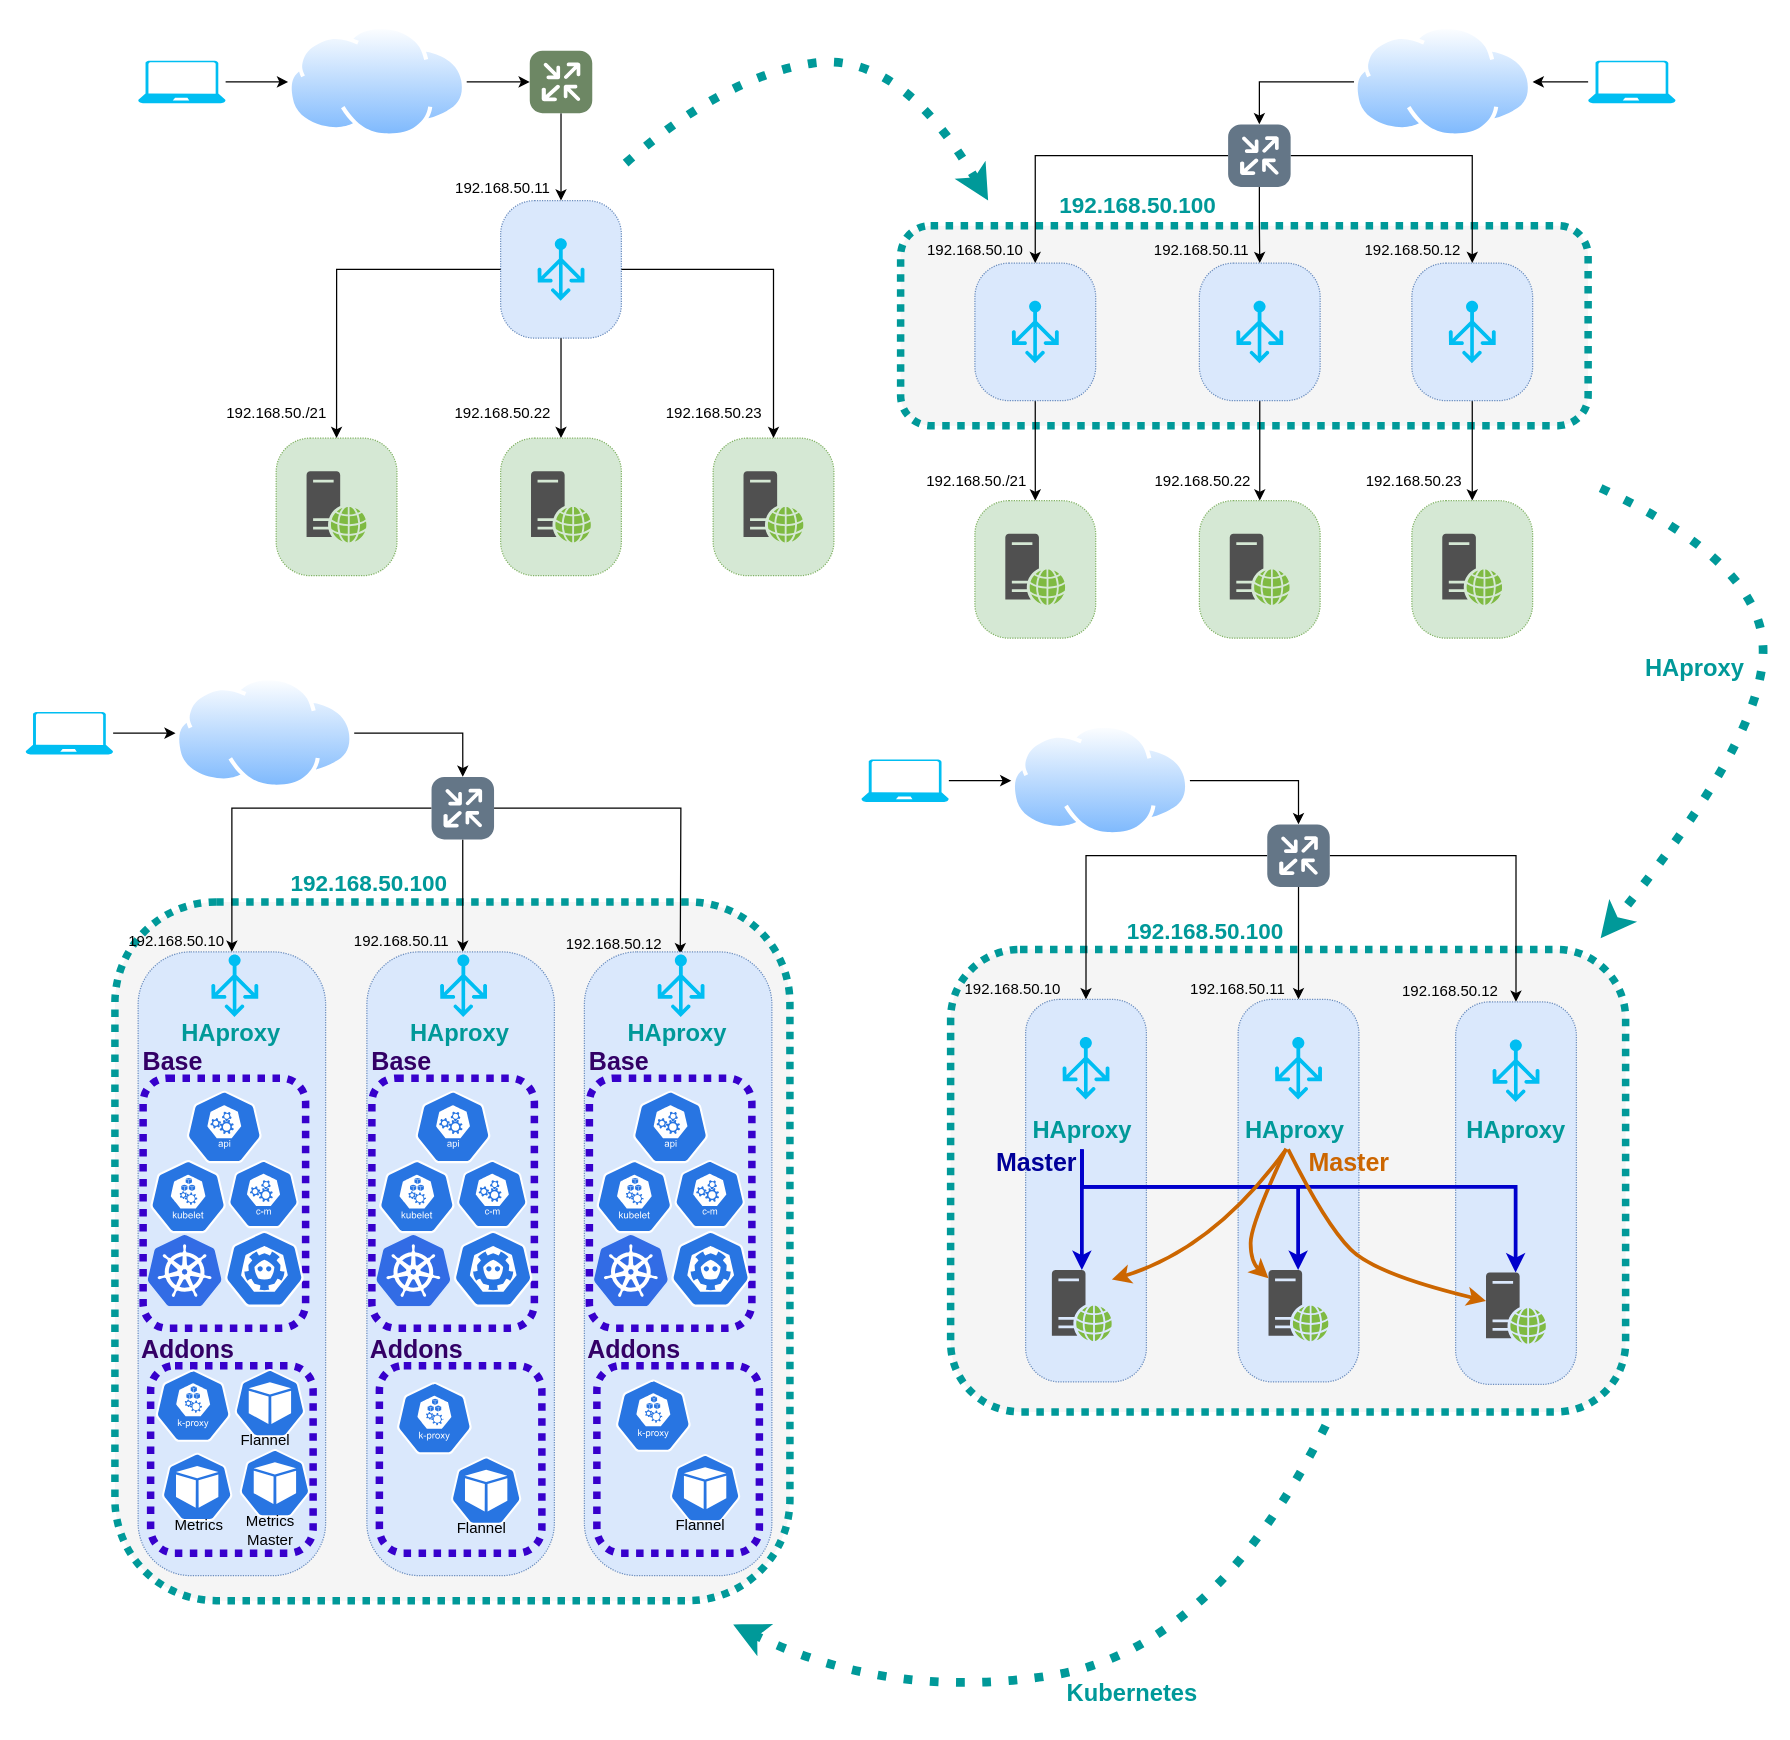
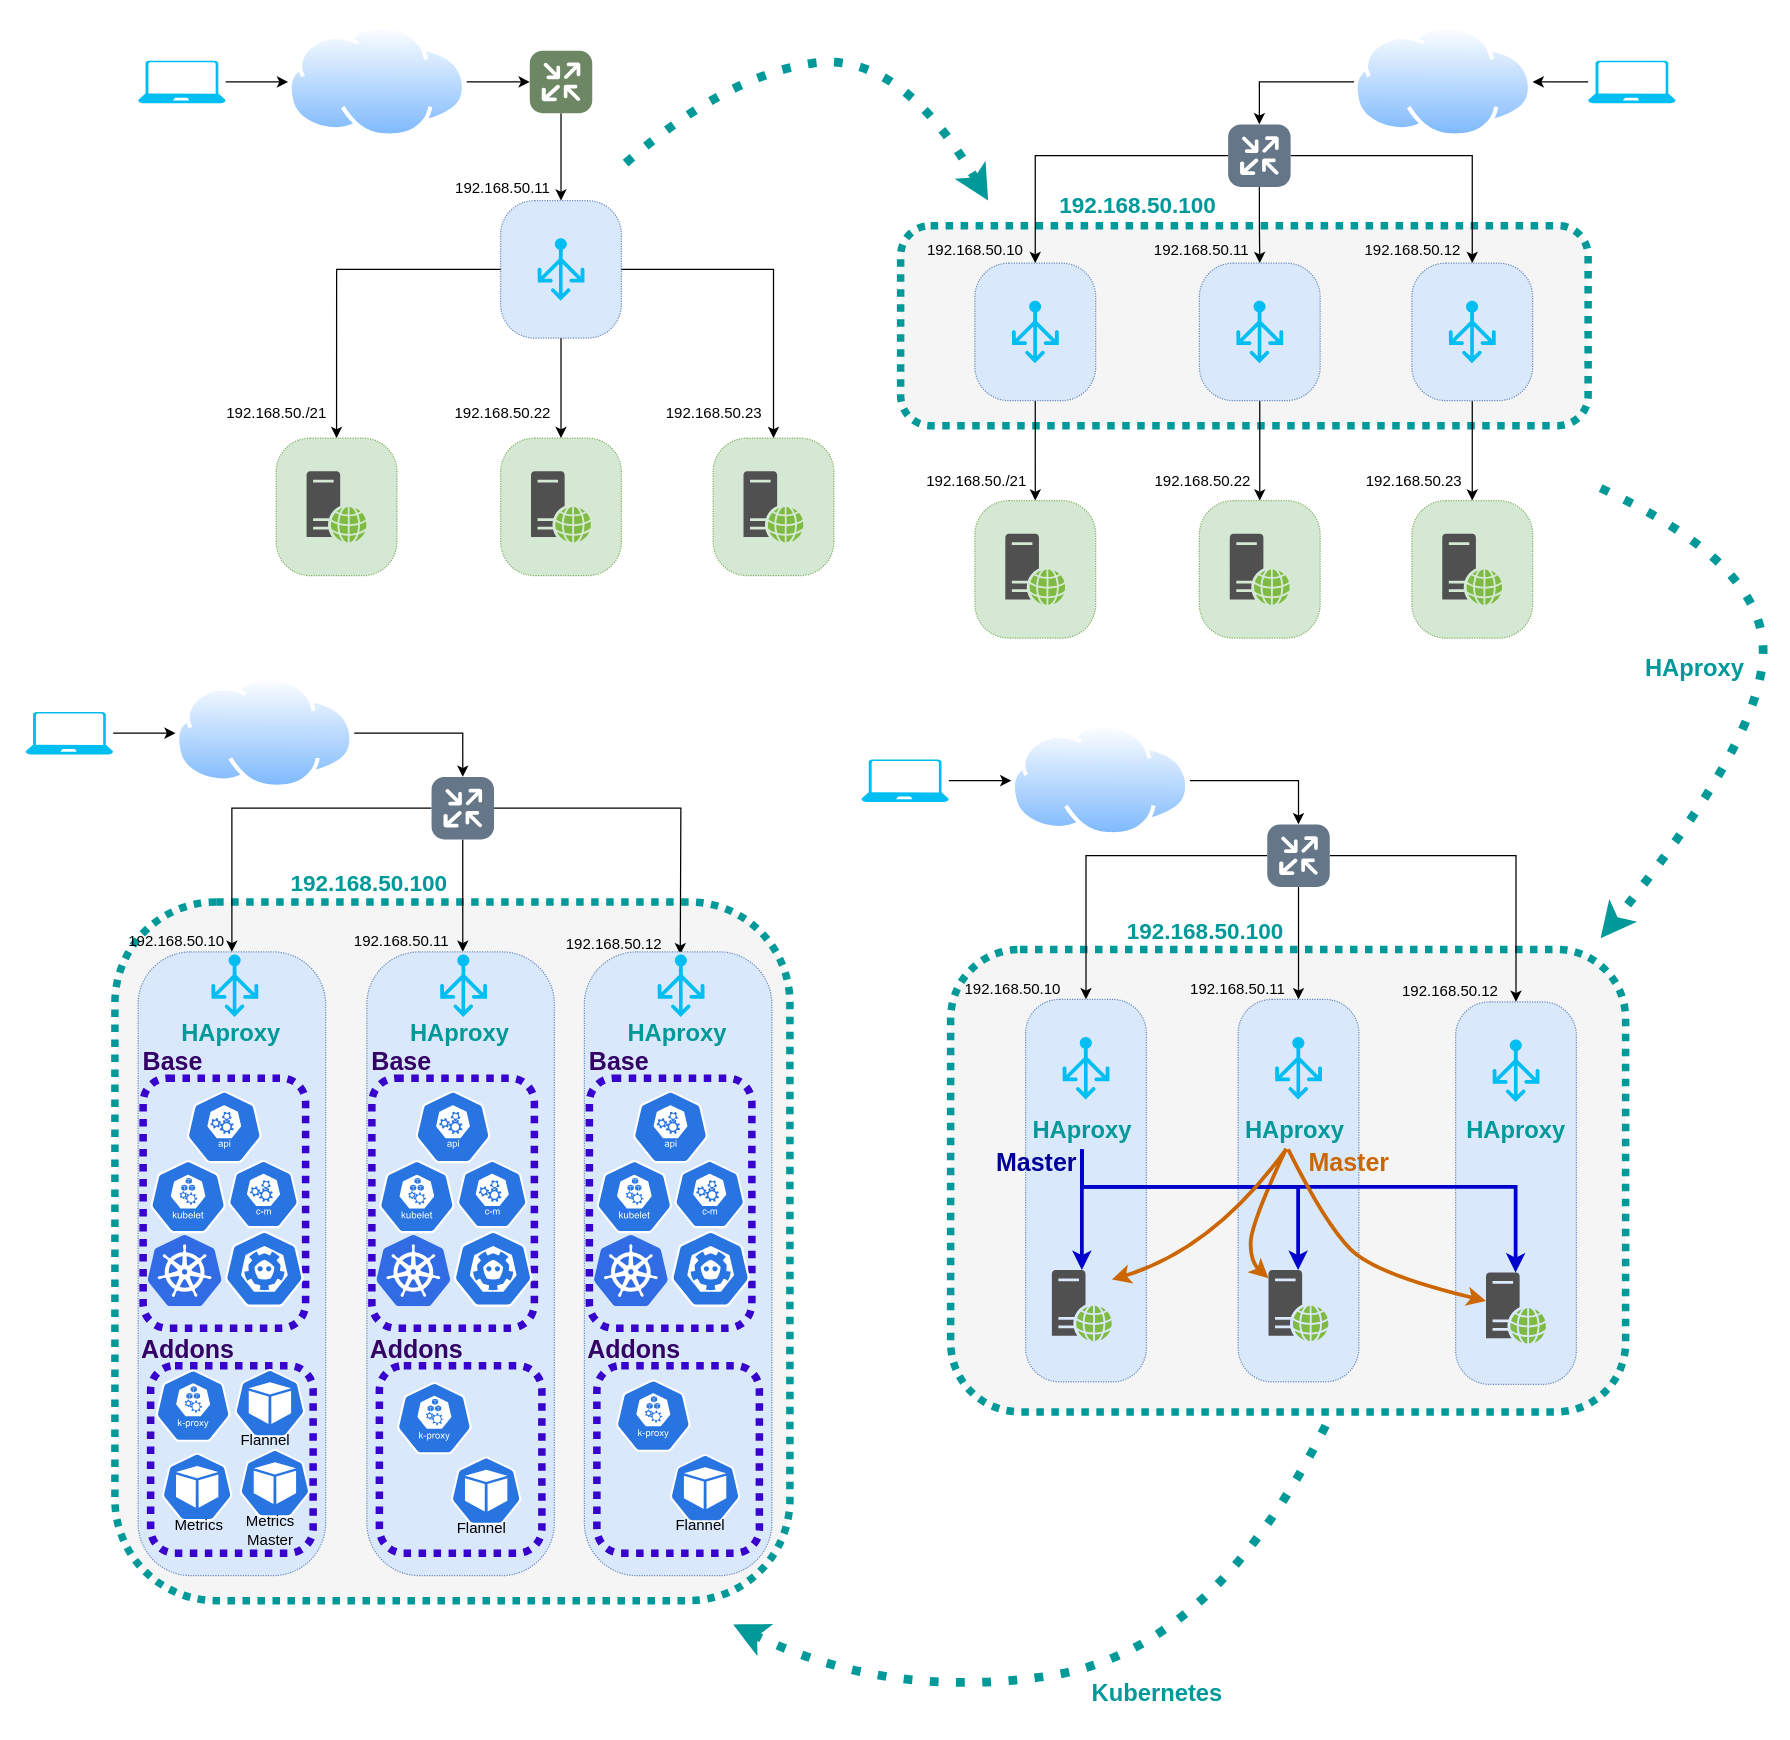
node "Kubernetes": moved (1132, 1694) -> (1157, 1694)
